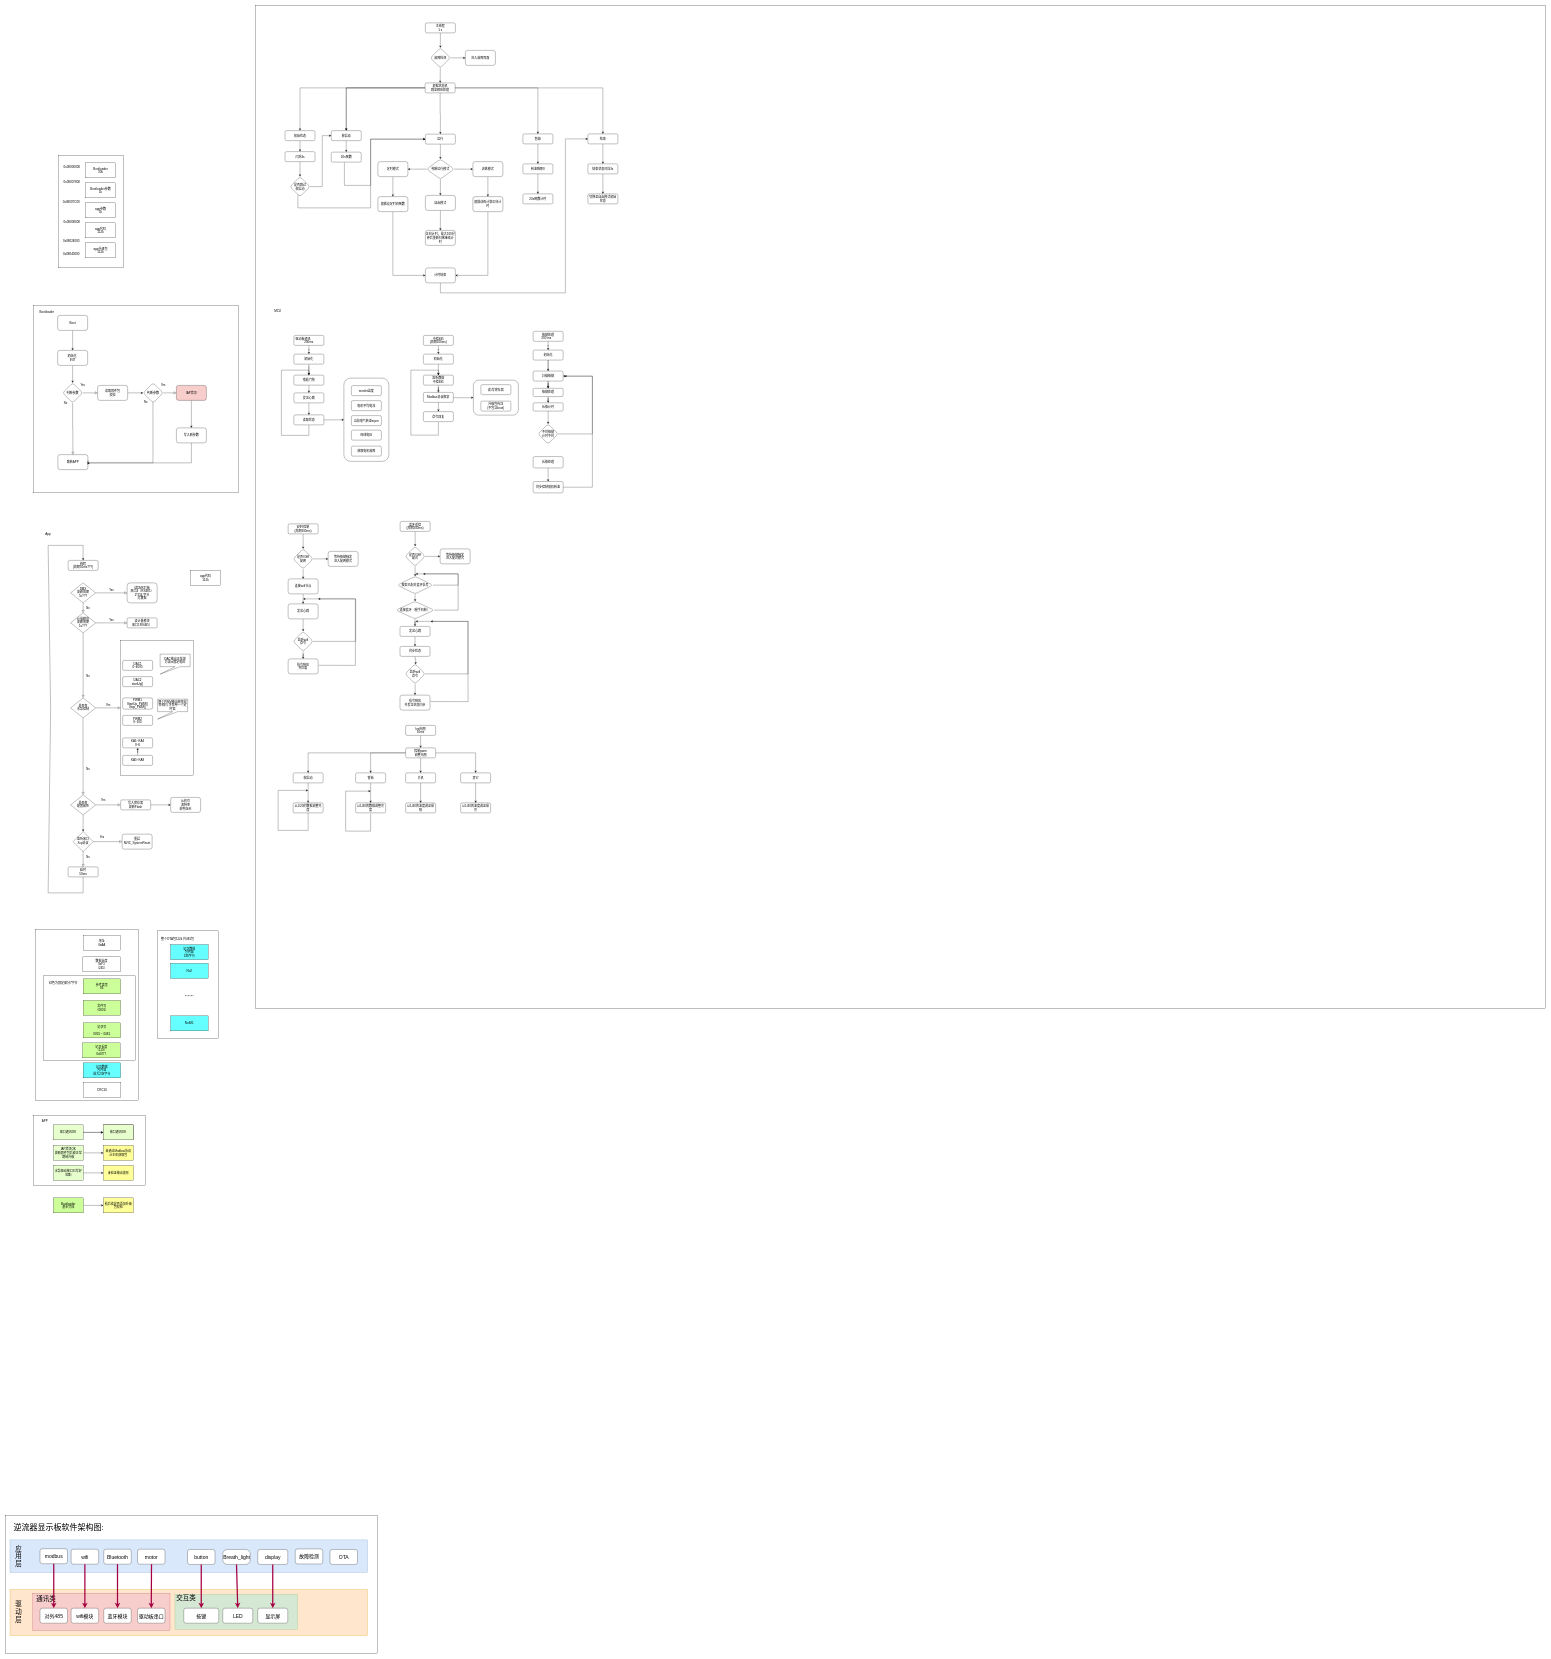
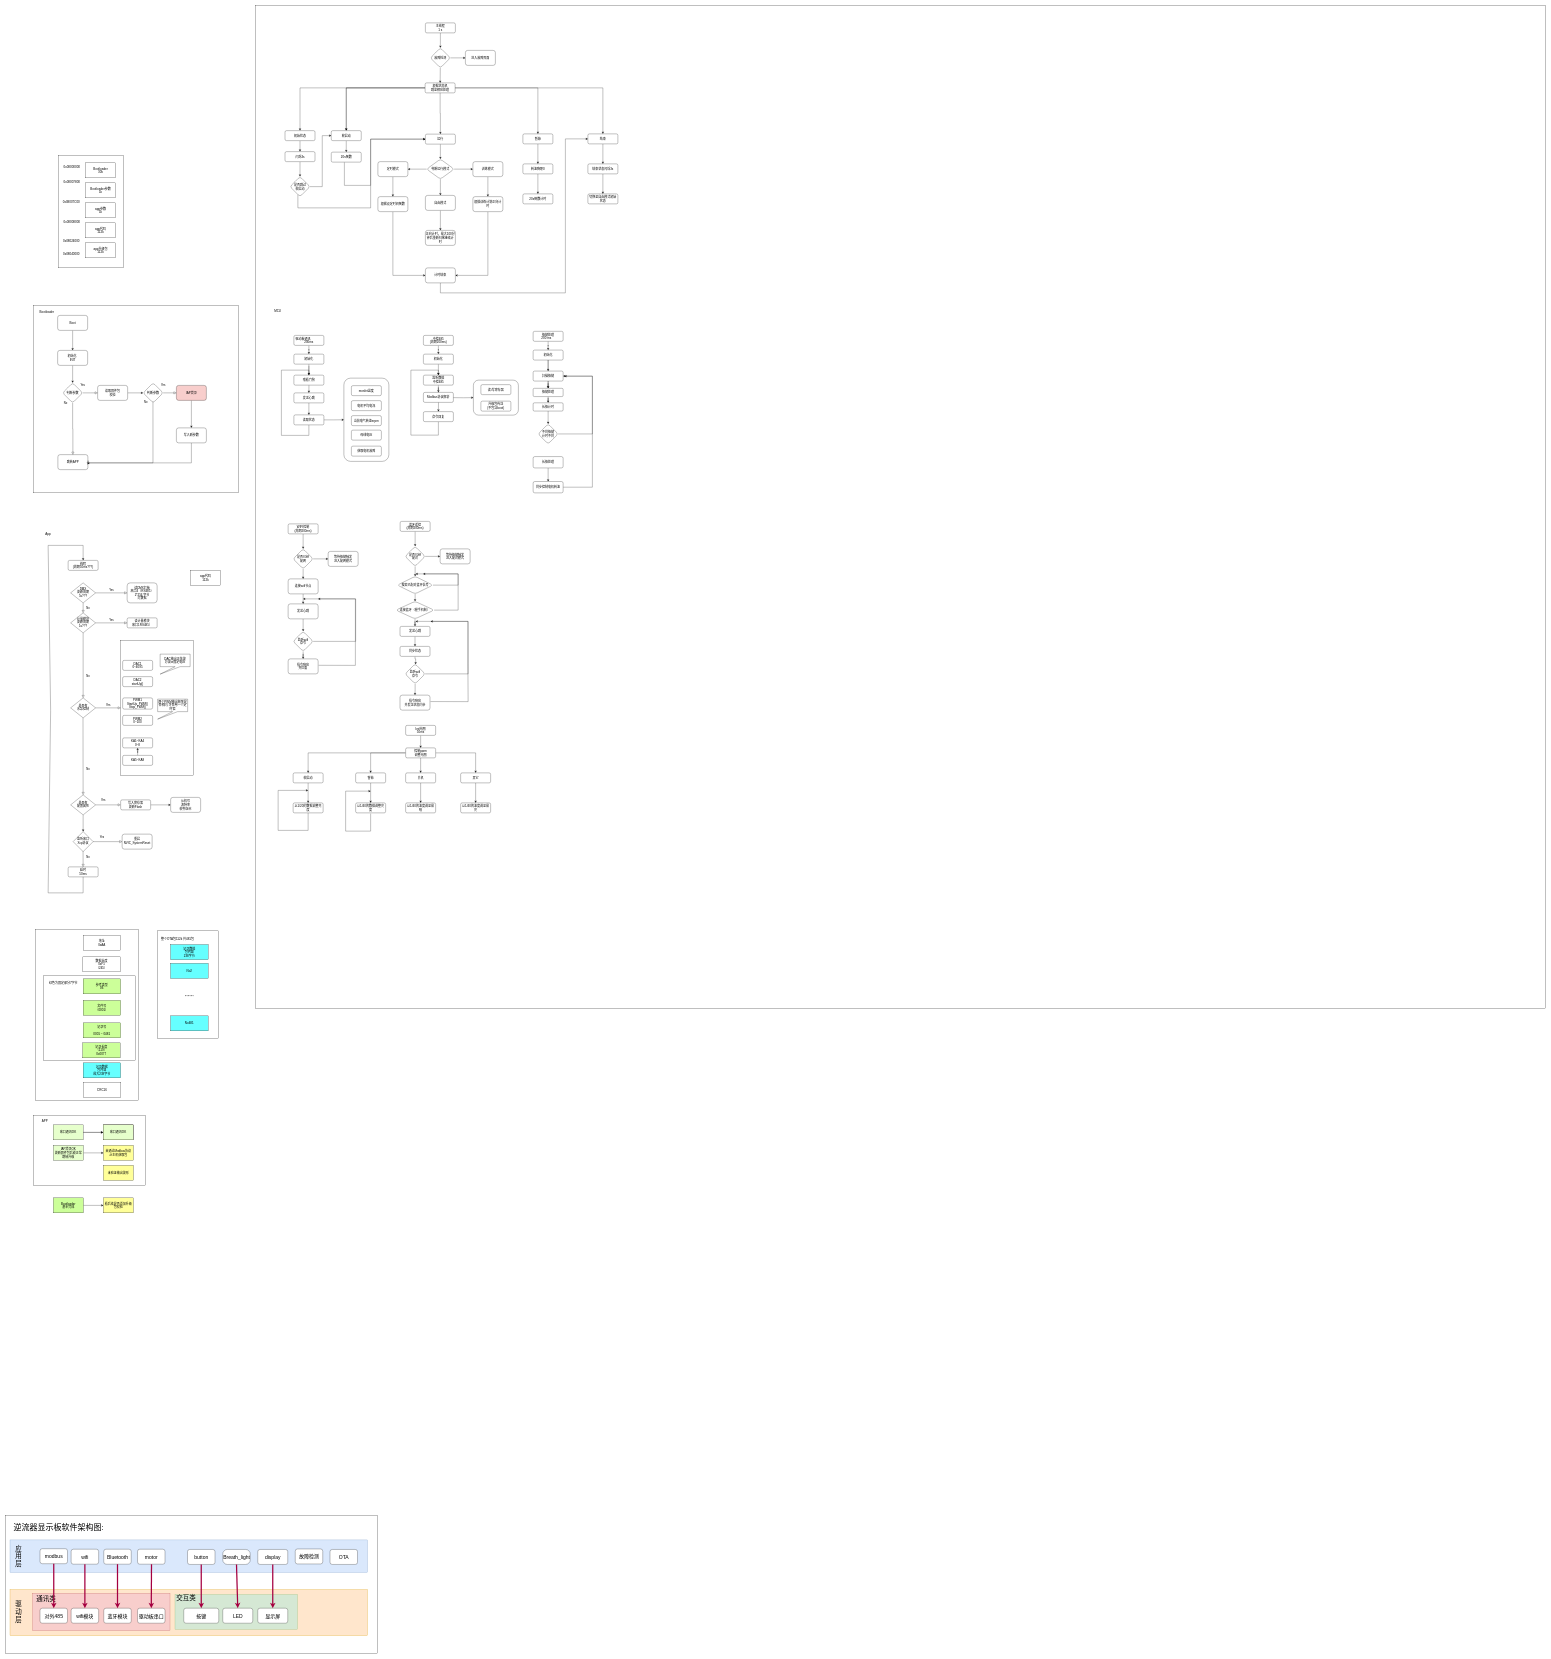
node "水泵驱动接口已写好 （6路）": removed
edge "水泵驱动接口已写好 （6路）" -> "未验证输出波形": removed
